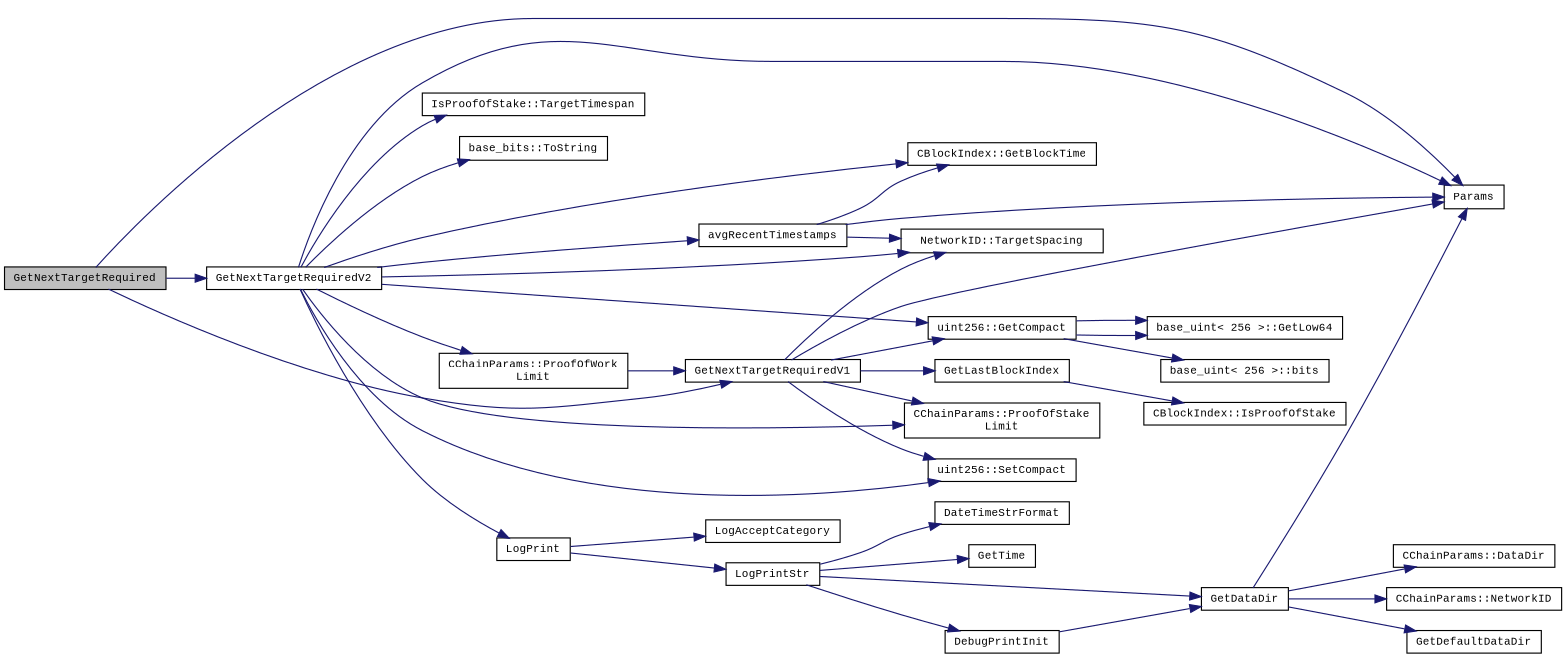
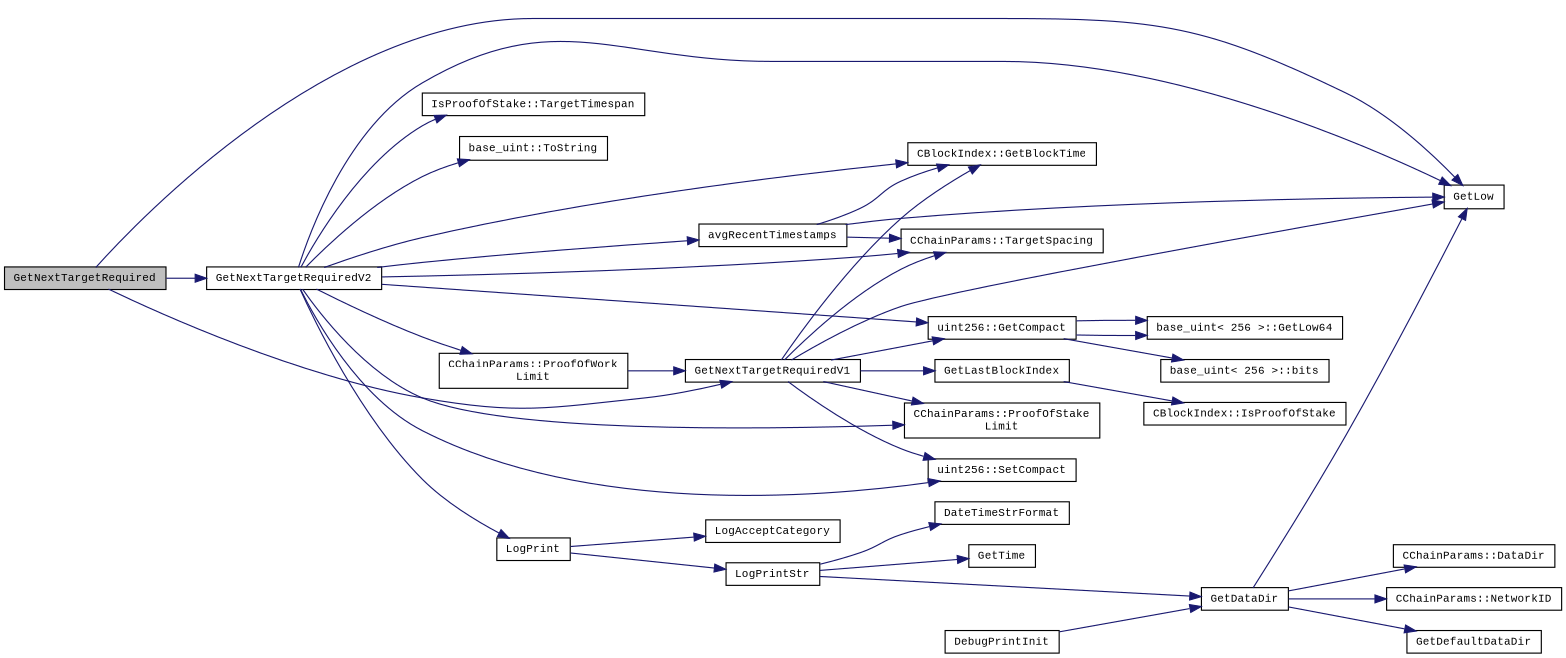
node "base_bits::ToString": label "base_bits::ToString" -> "base_uint::ToString"
node "Params": label "Params" -> "GetLow"
node "NetworkID::TargetSpacing": label "NetworkID::TargetSpacing" -> "CChainParams::TargetSpacing"
edge "GetNextTargetRequiredV1" -> "CBlockIndex::GetBlockTime": added
edge "LogPrintStr" -> "DebugPrintInit": removed
